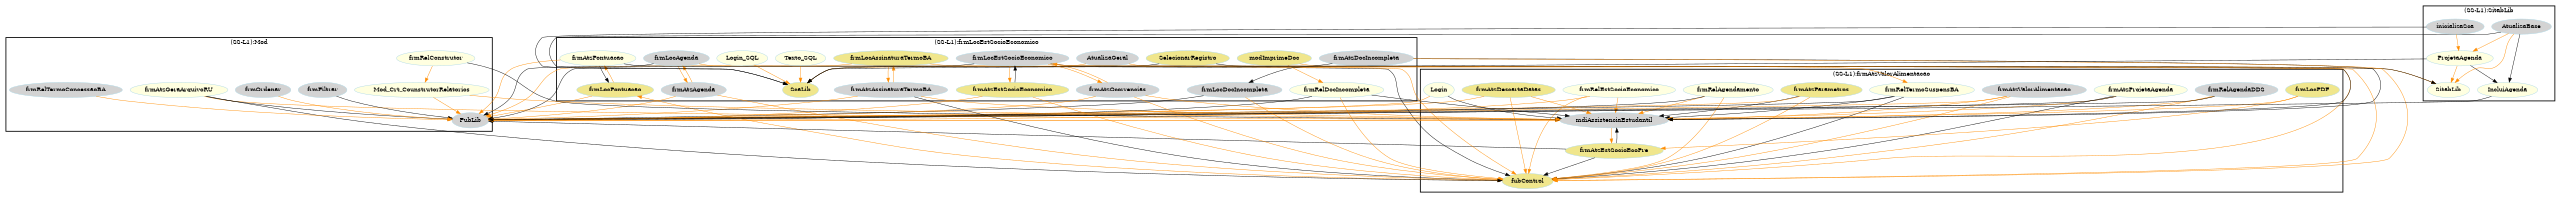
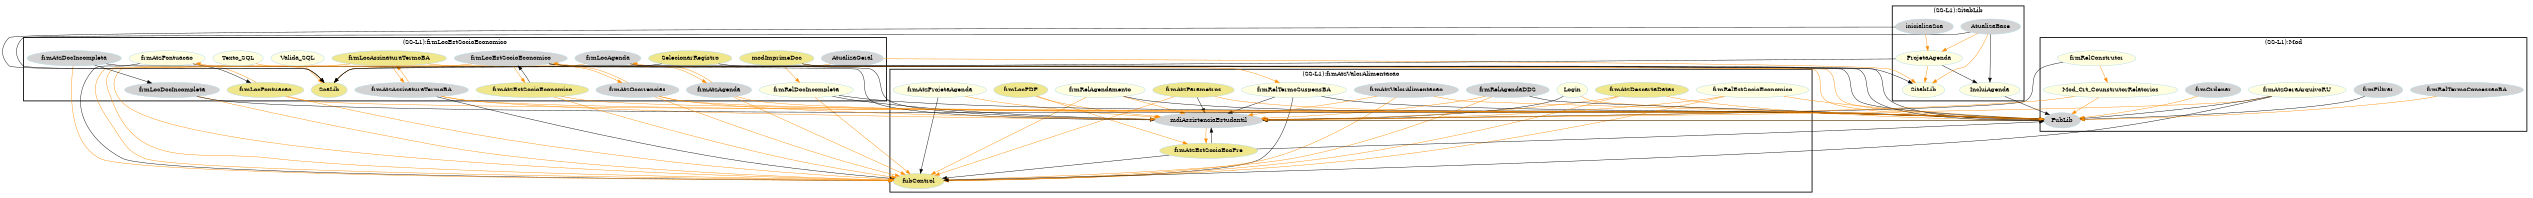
node "Login_SQL": label "Login_SQL" -> "Valida_SQL"
edge "frmAtzProjetaAgenda" -> "FubLib": now "modImprimeDoc" -> "FubLib"
edge "FubLib" -> "mdiAssistenciaEstudantil": color darkorange -> black
edge "fubControl" -> "frmLocPontuacao": reversed
